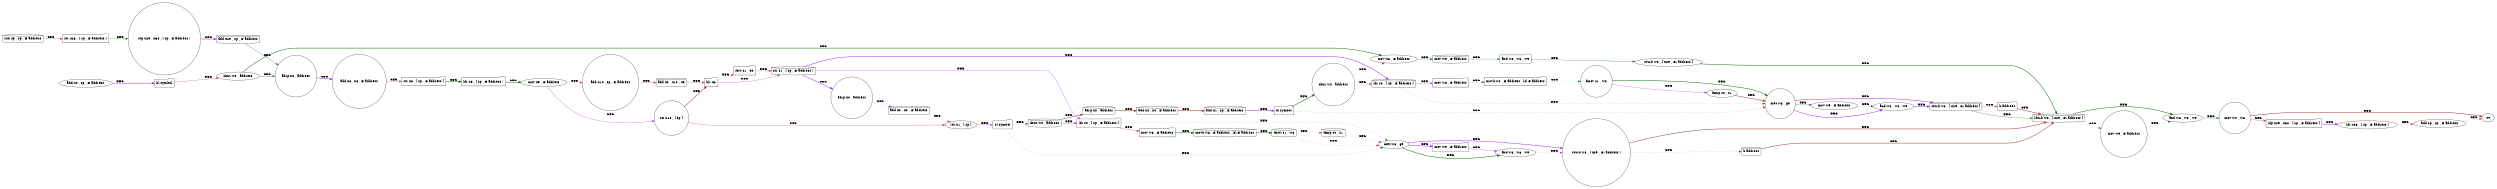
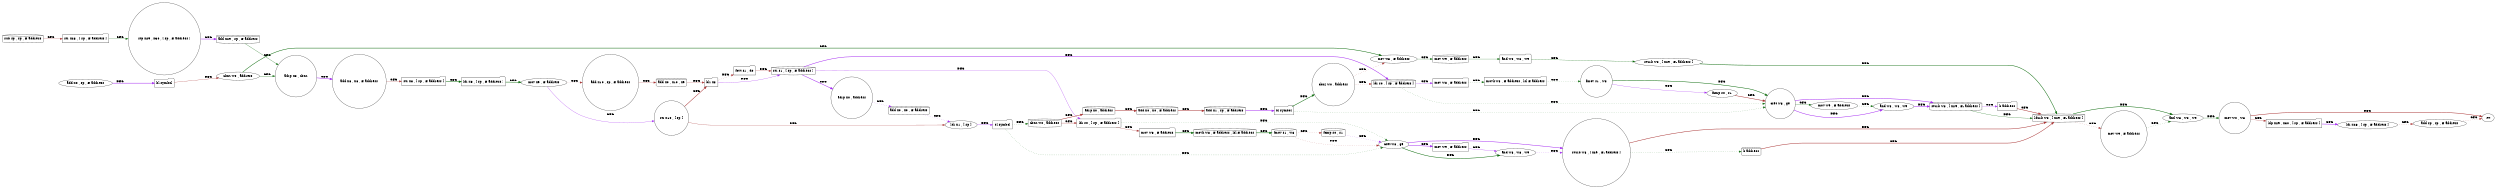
node "adrp x8 , address": label "adrp x8 , address" -> "adrp x8 , cbnz"
